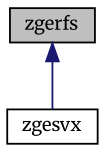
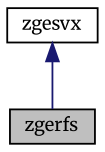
edge "zgesvx" -> "zgerfs": reversed
